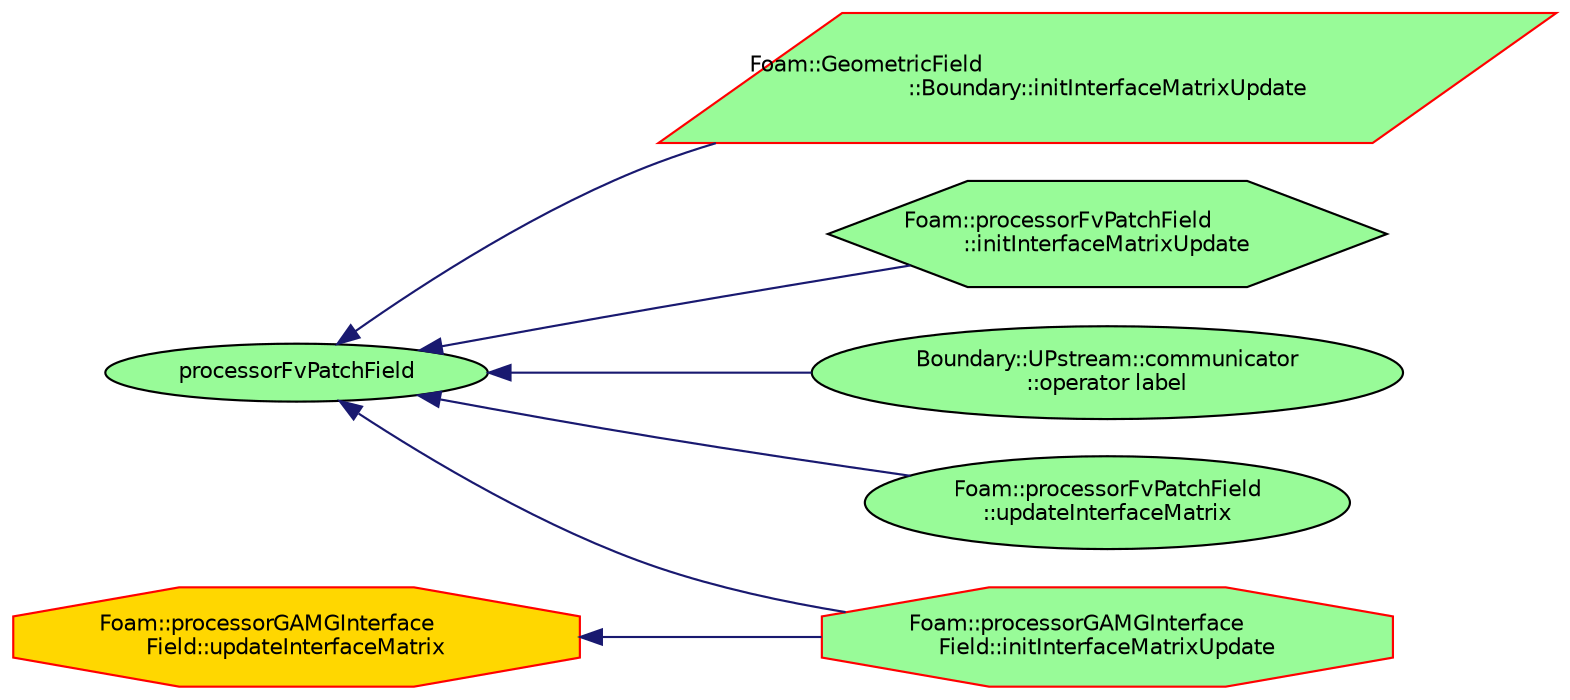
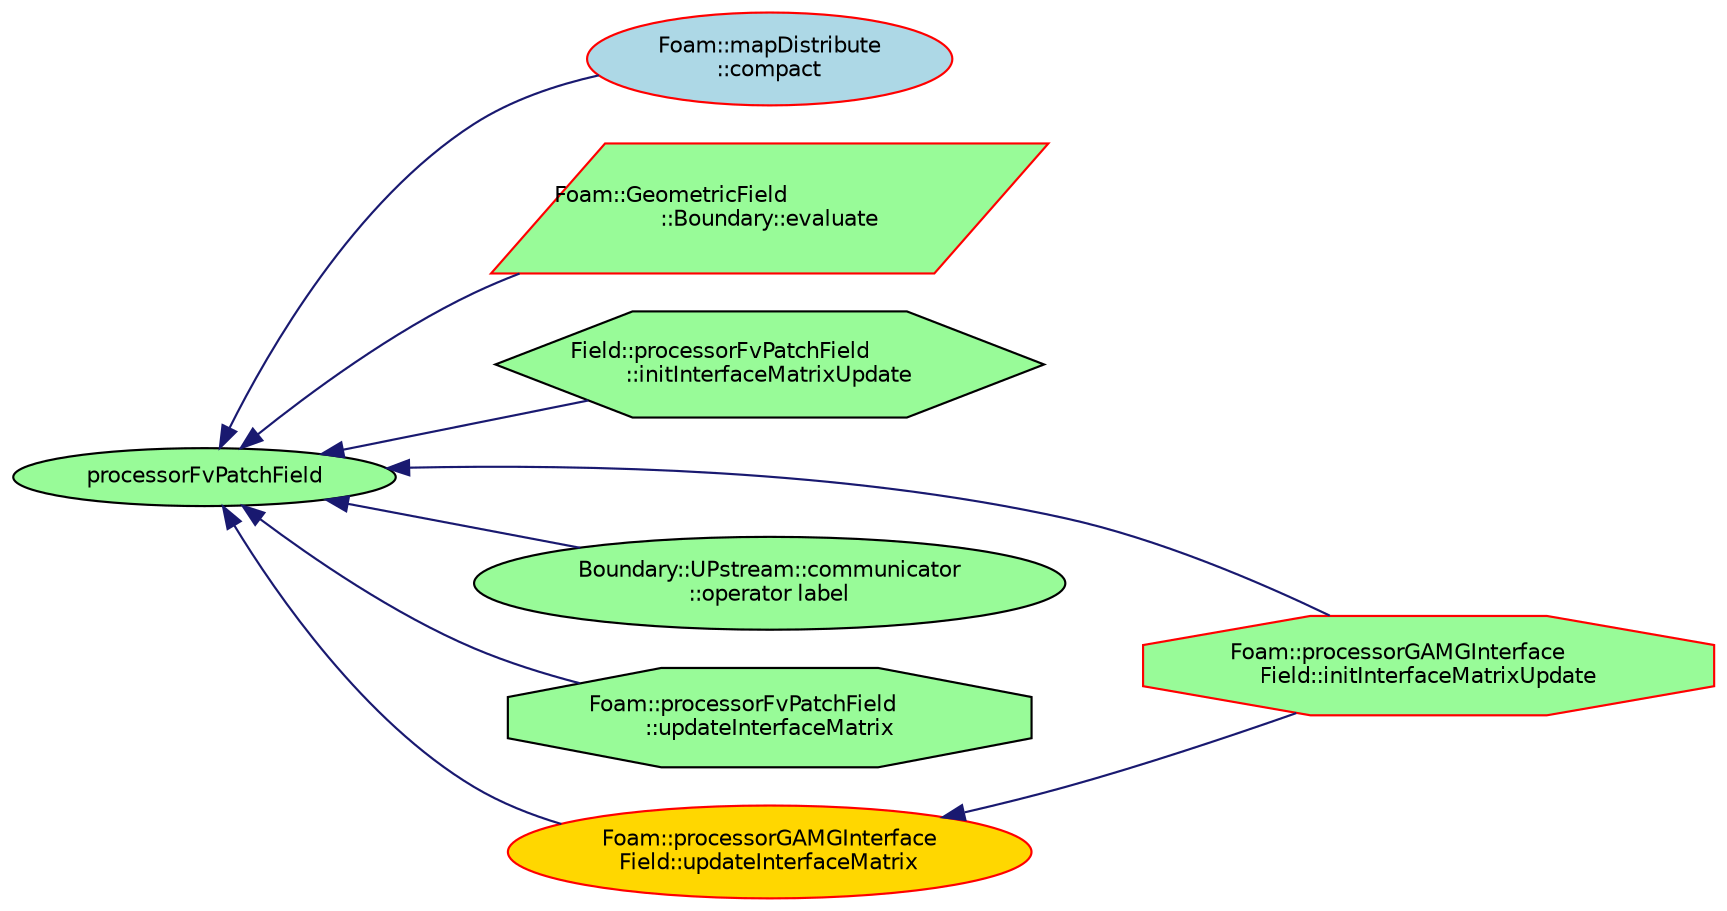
node "Foam::mapDistribute ::compact": added
node "Foam::GeometricField ::Boundary::initInterfaceMatrixUpdate": label "Foam::GeometricField ::Boundary::initInterfaceMatrixUpdate" -> "Foam::GeometricField ::Boundary::evaluate"
node "Foam::processorFvPatchField ::initInterfaceMatrixUpdate": label "Foam::processorFvPatchField ::initInterfaceMatrixUpdate" -> "Field::processorFvPatchField ::initInterfaceMatrixUpdate"
node "Foam::processorFvPatchField ::updateInterfaceMatrix": shape ellipse -> octagon
node "Foam::processorGAMGInterface Field::updateInterfaceMatrix": shape octagon -> ellipse
edge "Foam::processorGAMGInterface Field::updateInterfaceMatrix" -> "processorFvPatchField": added
